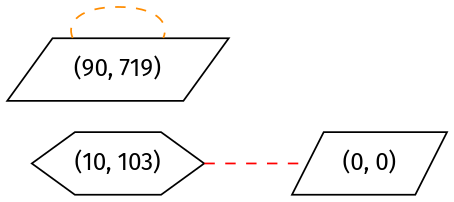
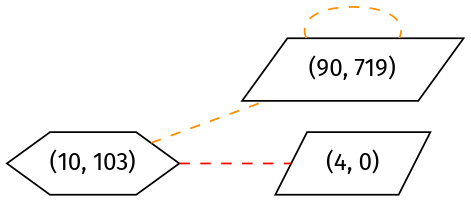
edge "(90, 719)" -- "(10, 103)": added
node "(0, 0)": label "(0, 0)" -> "(4, 0)"
